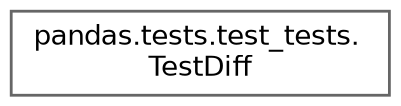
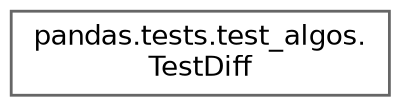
node "pandas.tests.test_tests. TestDiff": label "pandas.tests.test_tests. TestDiff" -> "pandas.tests.test_algos. TestDiff"
